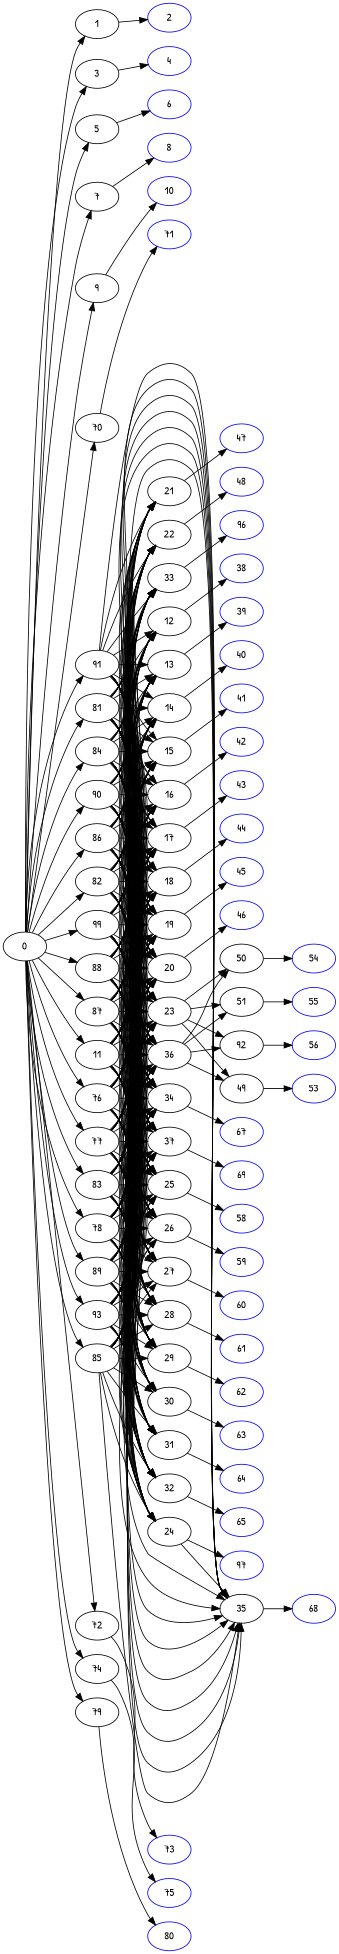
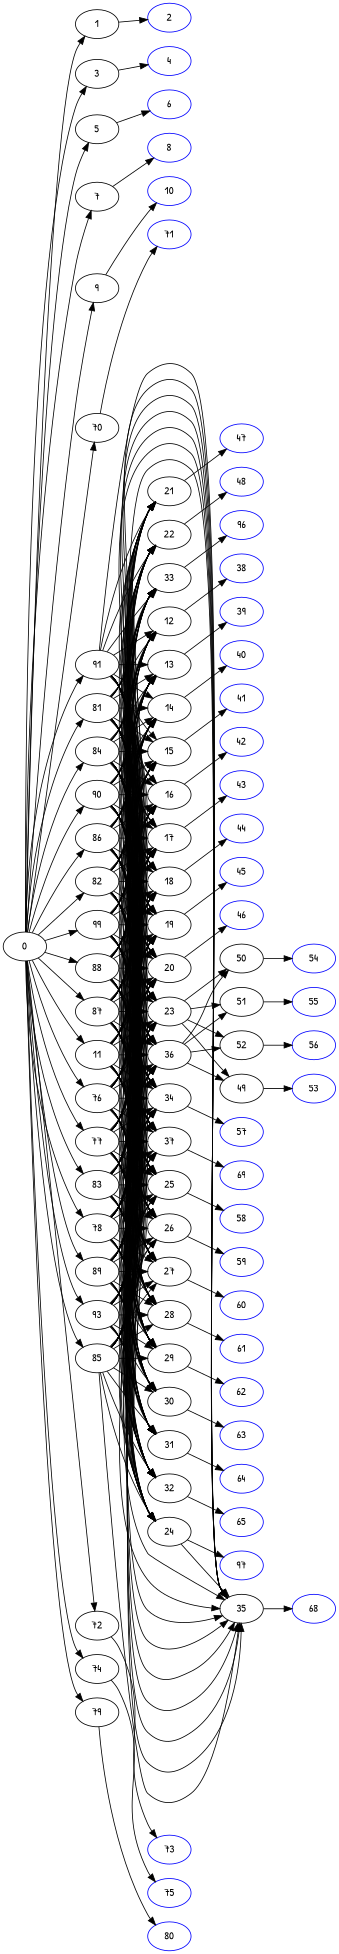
node "92": label "92" -> "52"
node "67": label "67" -> "57"
